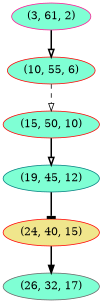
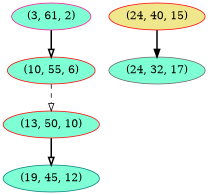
node "(15, 50, 10)": label "(15, 50, 10)" -> "(13, 50, 10)"
edge "(19, 45, 12)" -> "(24, 40, 15)": removed
node "(26, 32, 17)": label "(26, 32, 17)" -> "(24, 32, 17)"
